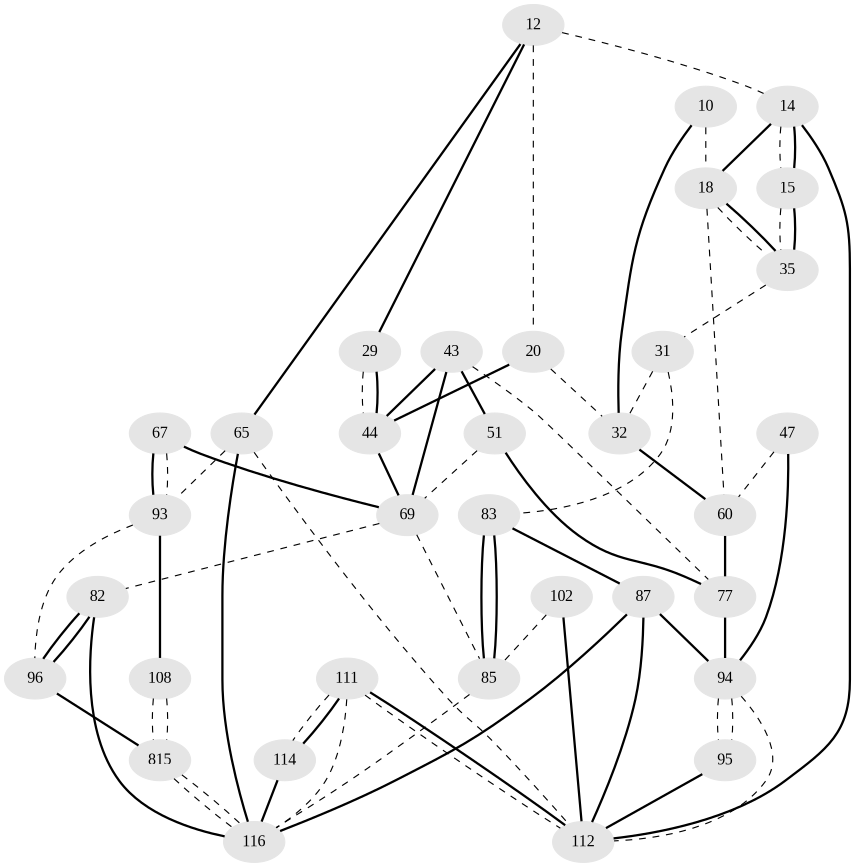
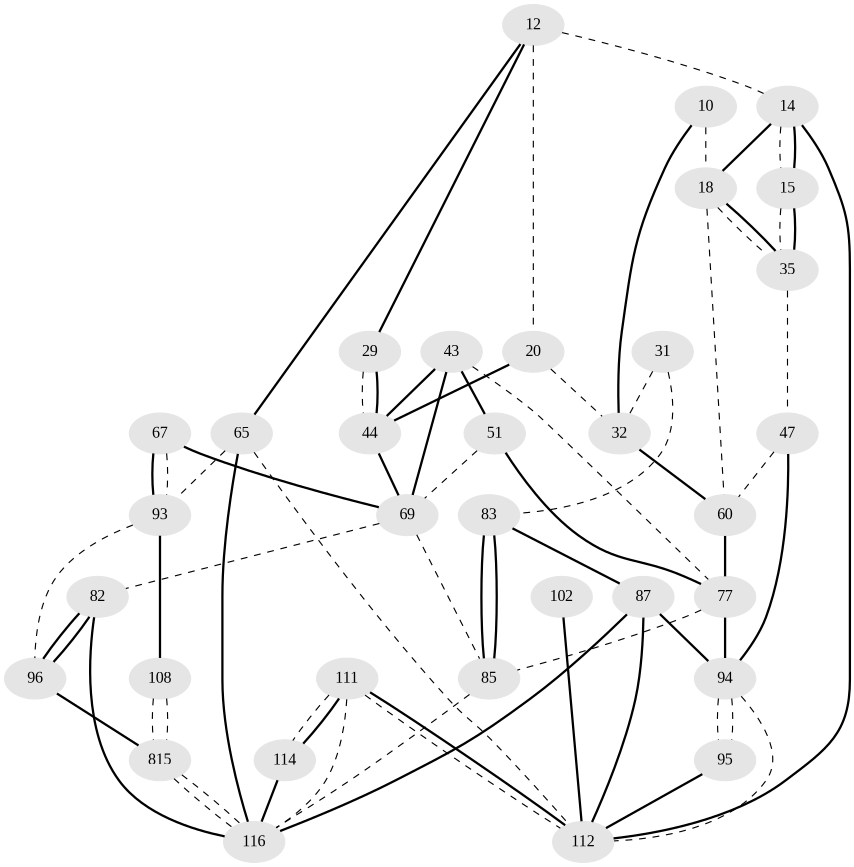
edge "35" -- "31": now "35" -- "47"
edge "102" -- "85": now "77" -- "85"
